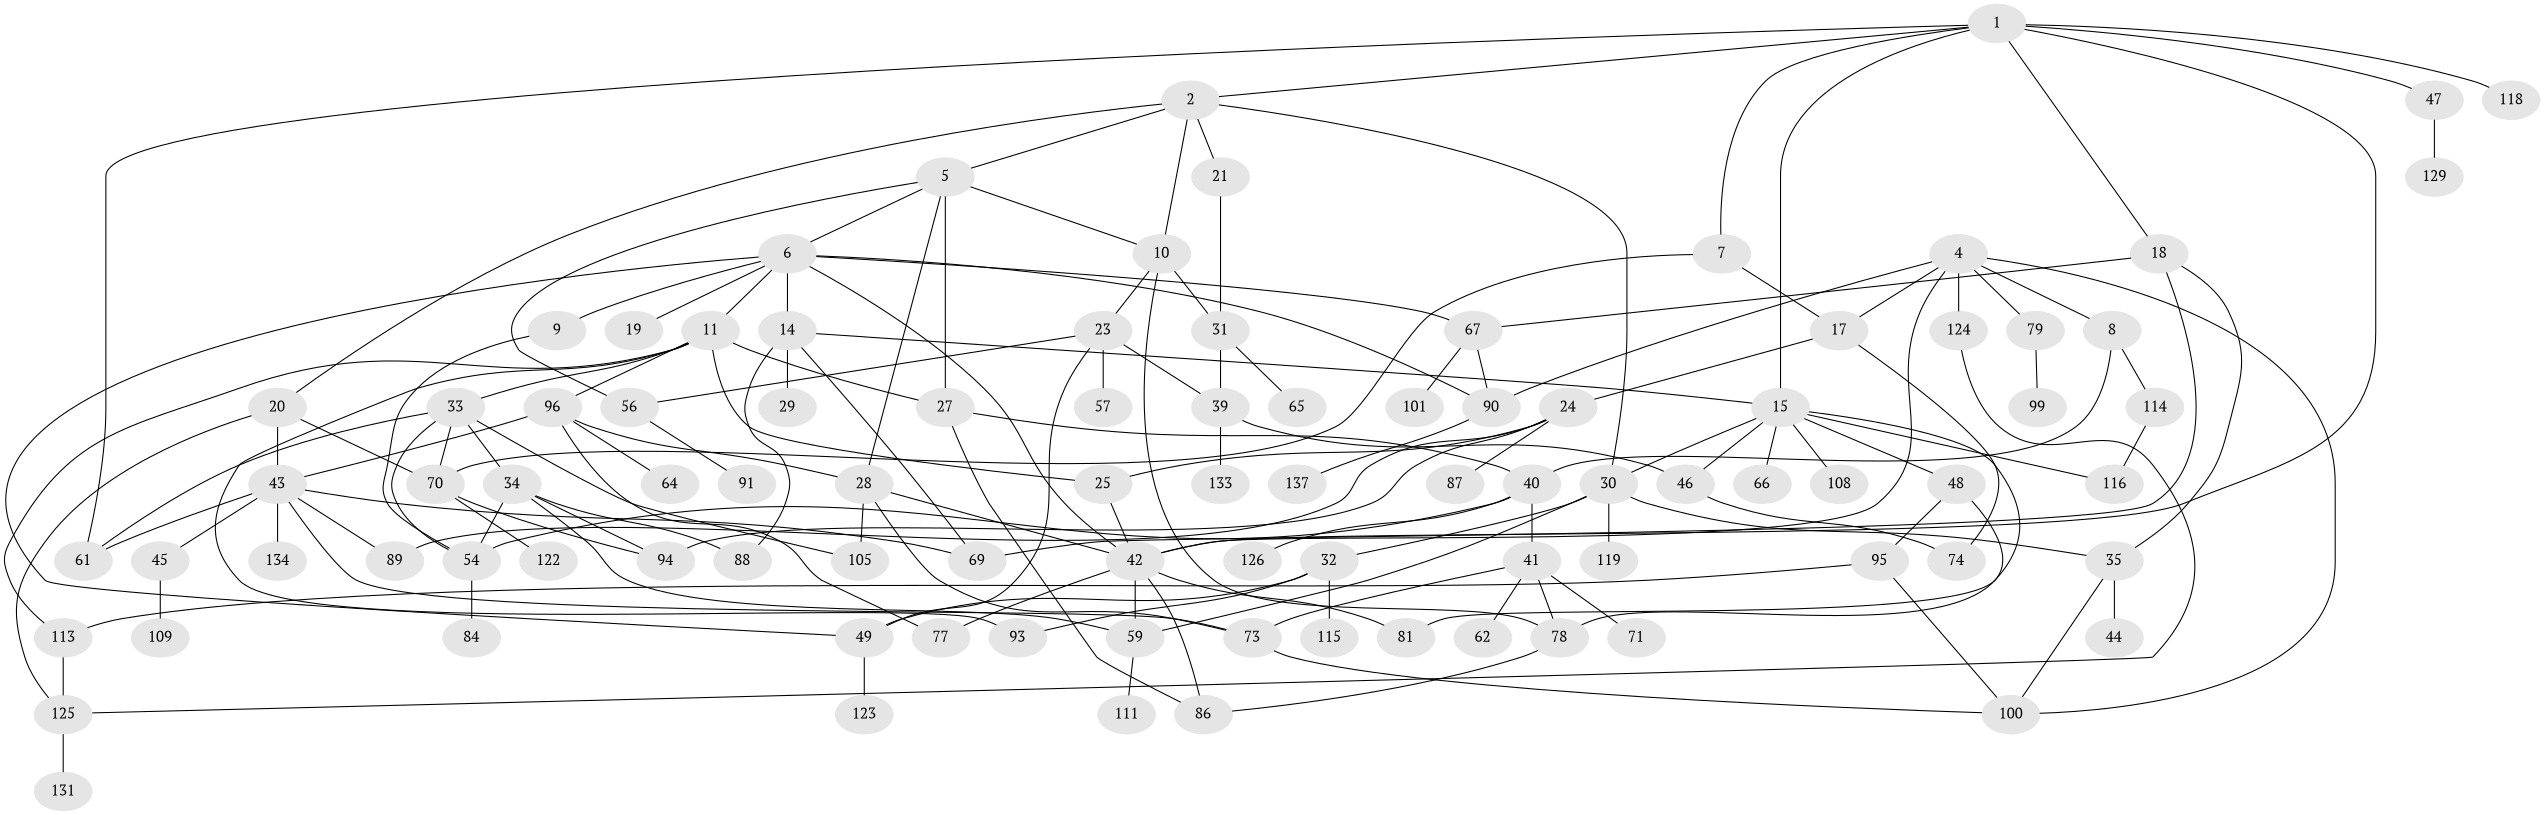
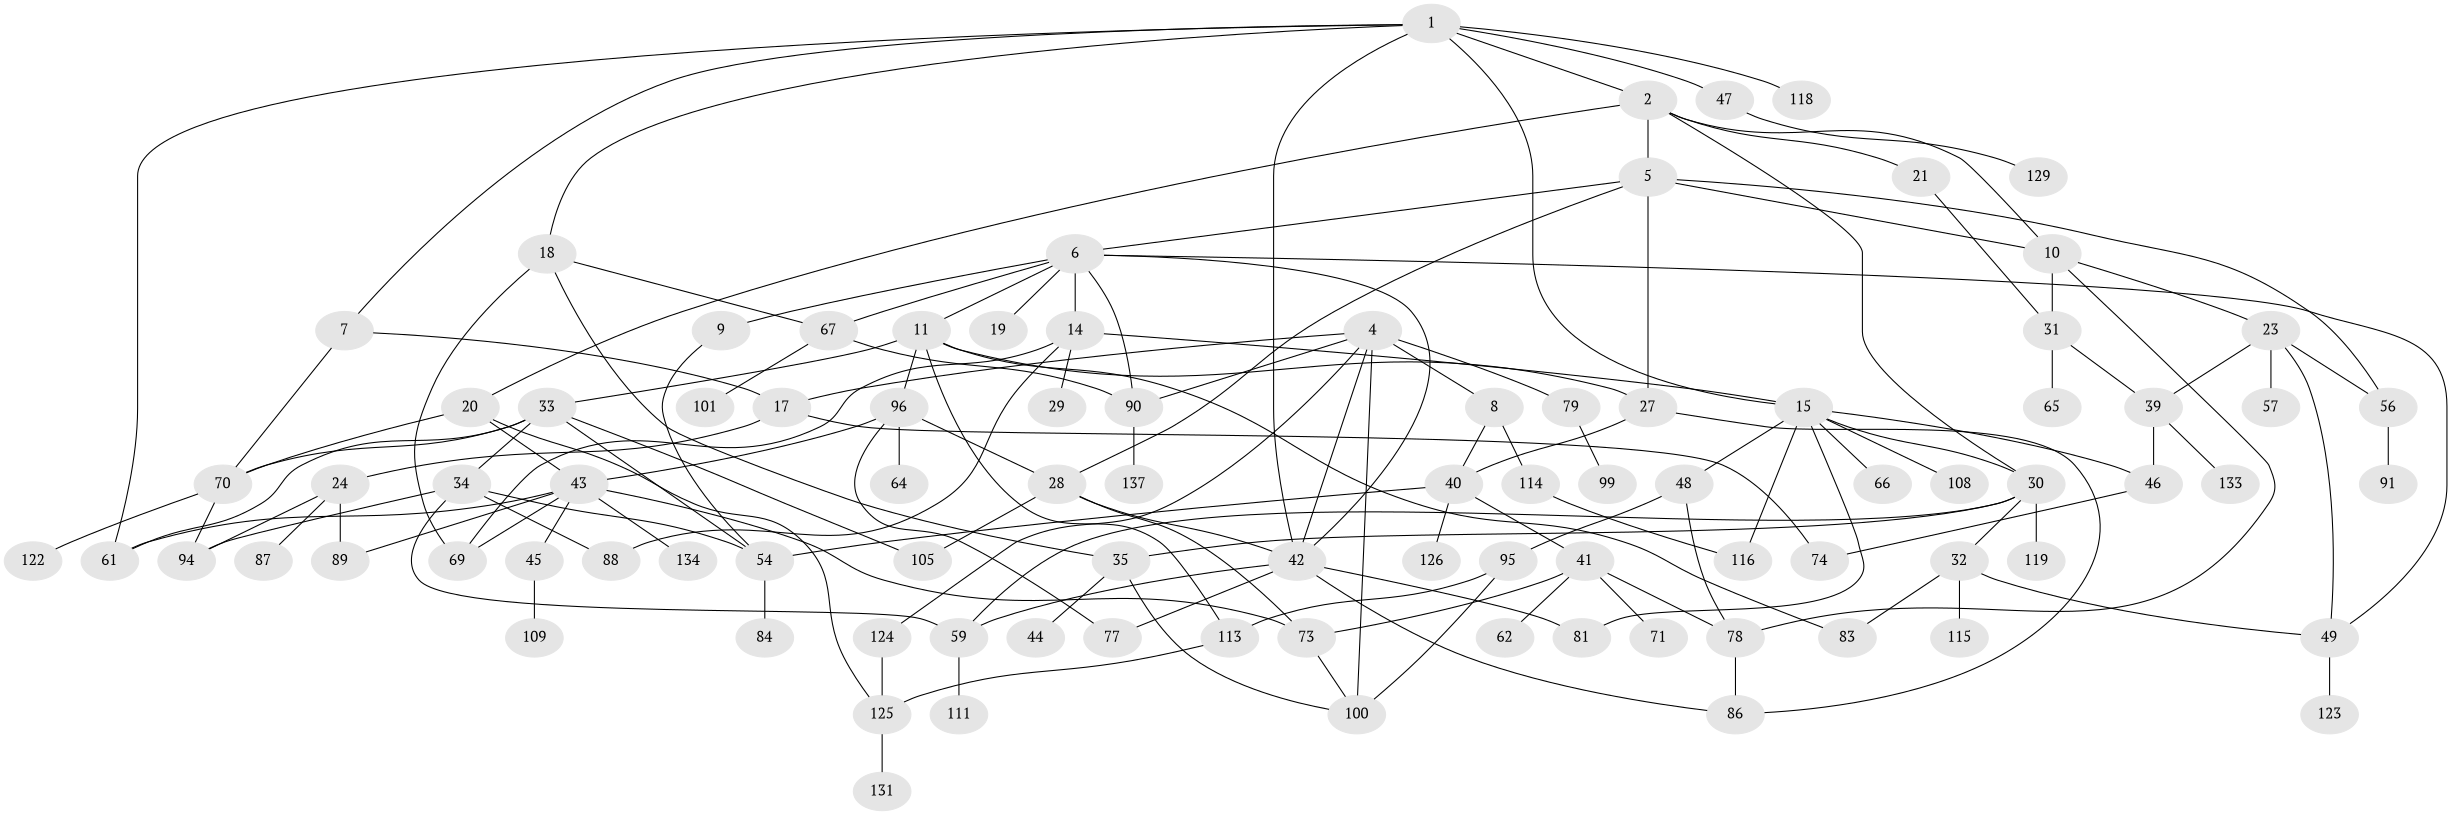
node "25": removed
node "93": label "93" -> "83"
